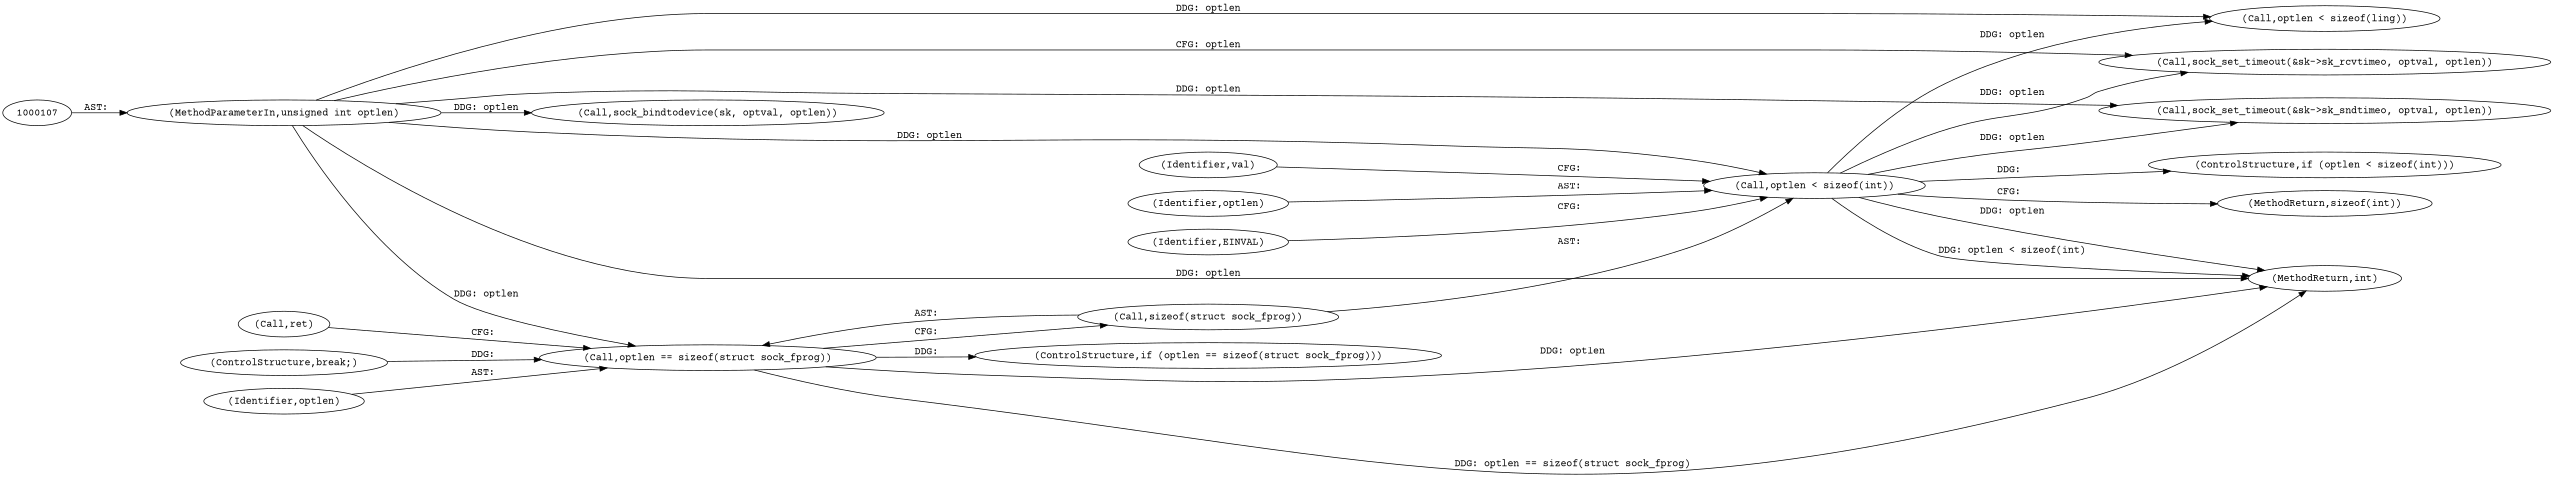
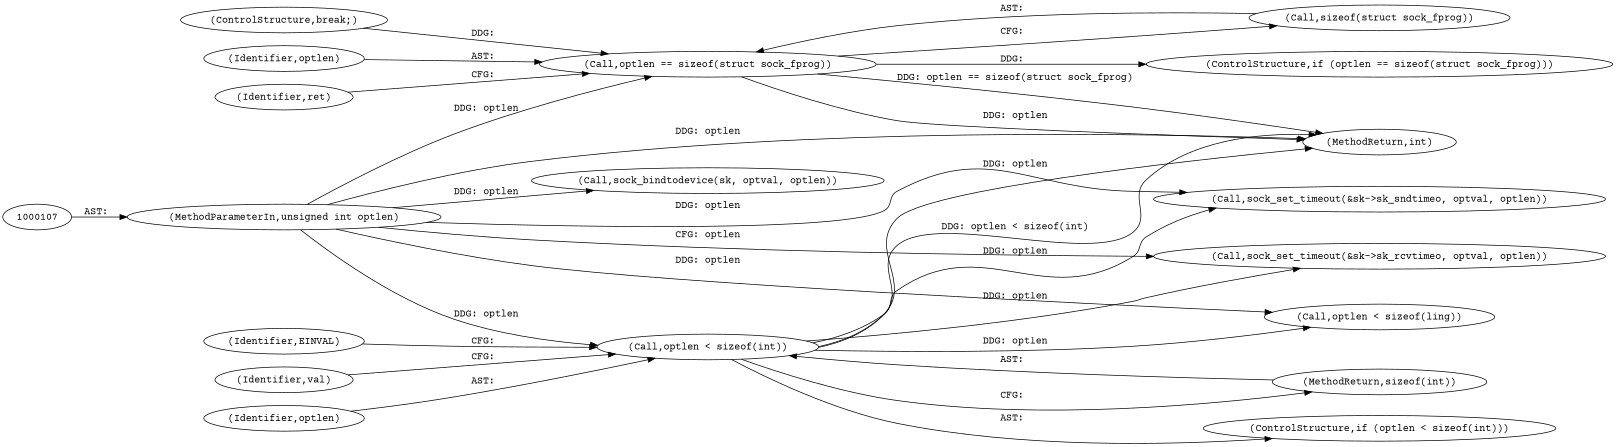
edge "(Call,optlen < sizeof(int))" -> "(ControlStructure,if (optlen < sizeof(int)))": label "DDG: " -> "AST: "
edge "(Call,sizeof(struct sock_fprog))" -> "(Call,optlen < sizeof(int))": now "(MethodReturn,sizeof(int))" -> "(Call,optlen < sizeof(int))"
node "(Call,ret)": label "(Call,ret)" -> "(Identifier,ret)"
